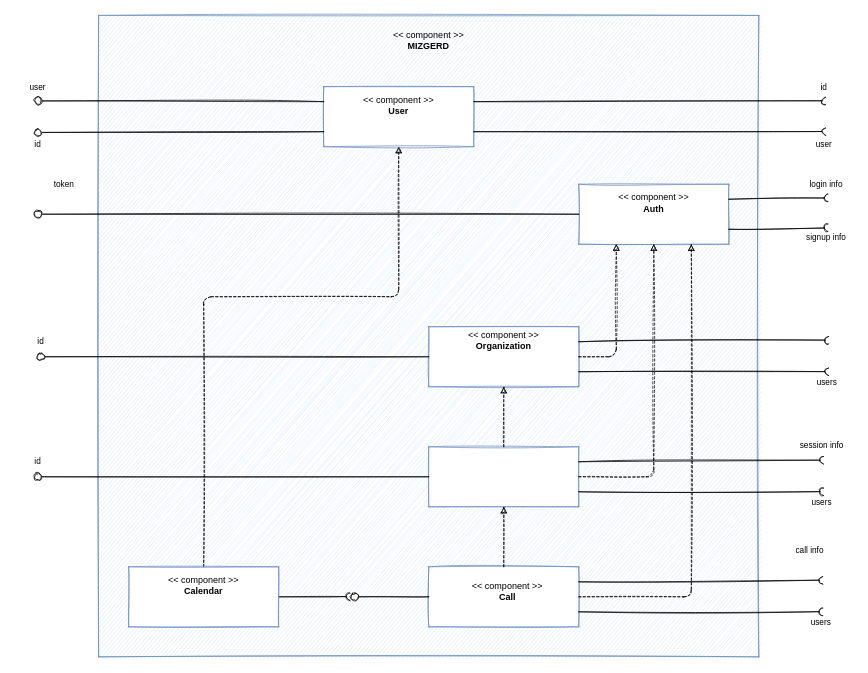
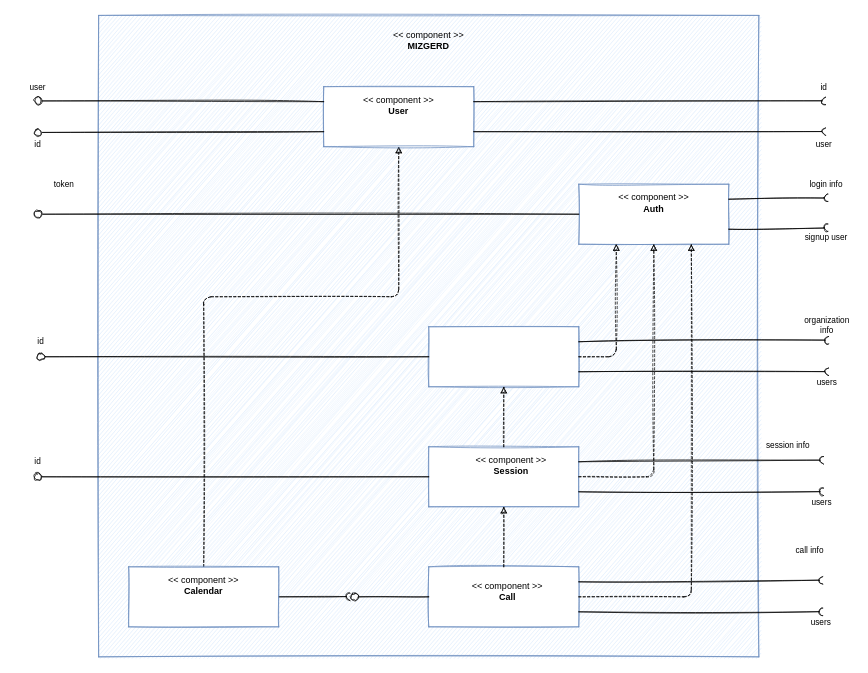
node "signup info": label "signup info" -> "signup user"
node "organization info": added
node "<< component >> Organization": removed
node "session info": moved (821, 445) -> (788, 445)
node "<< component >> Session": added
